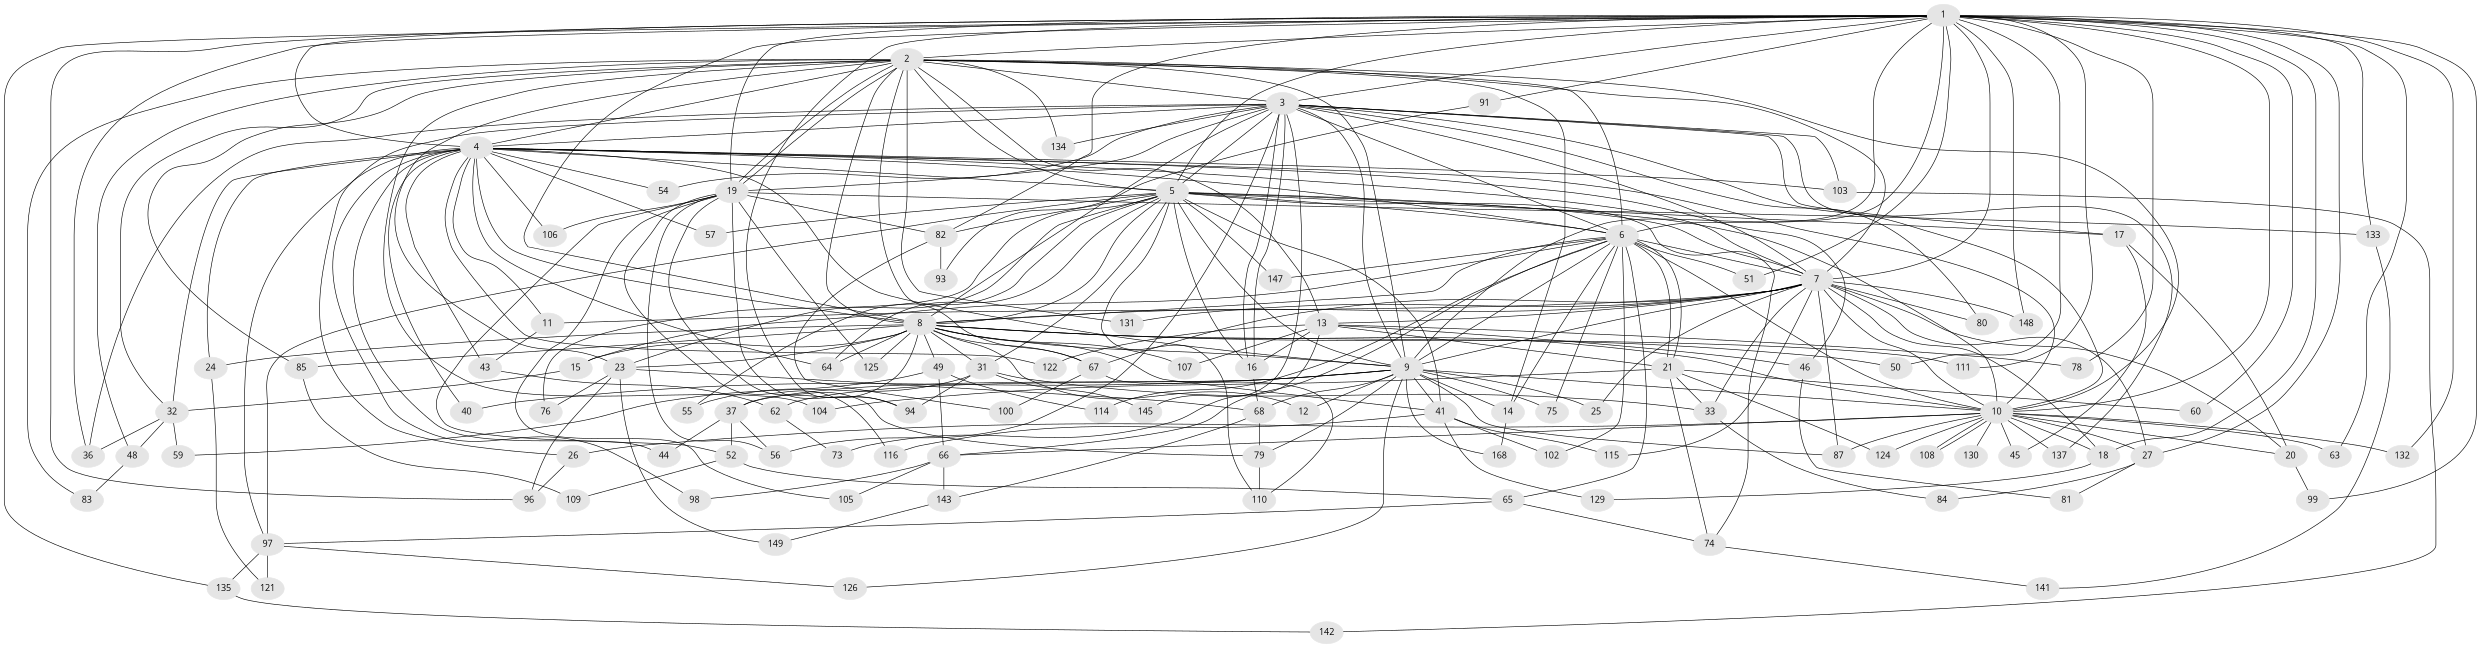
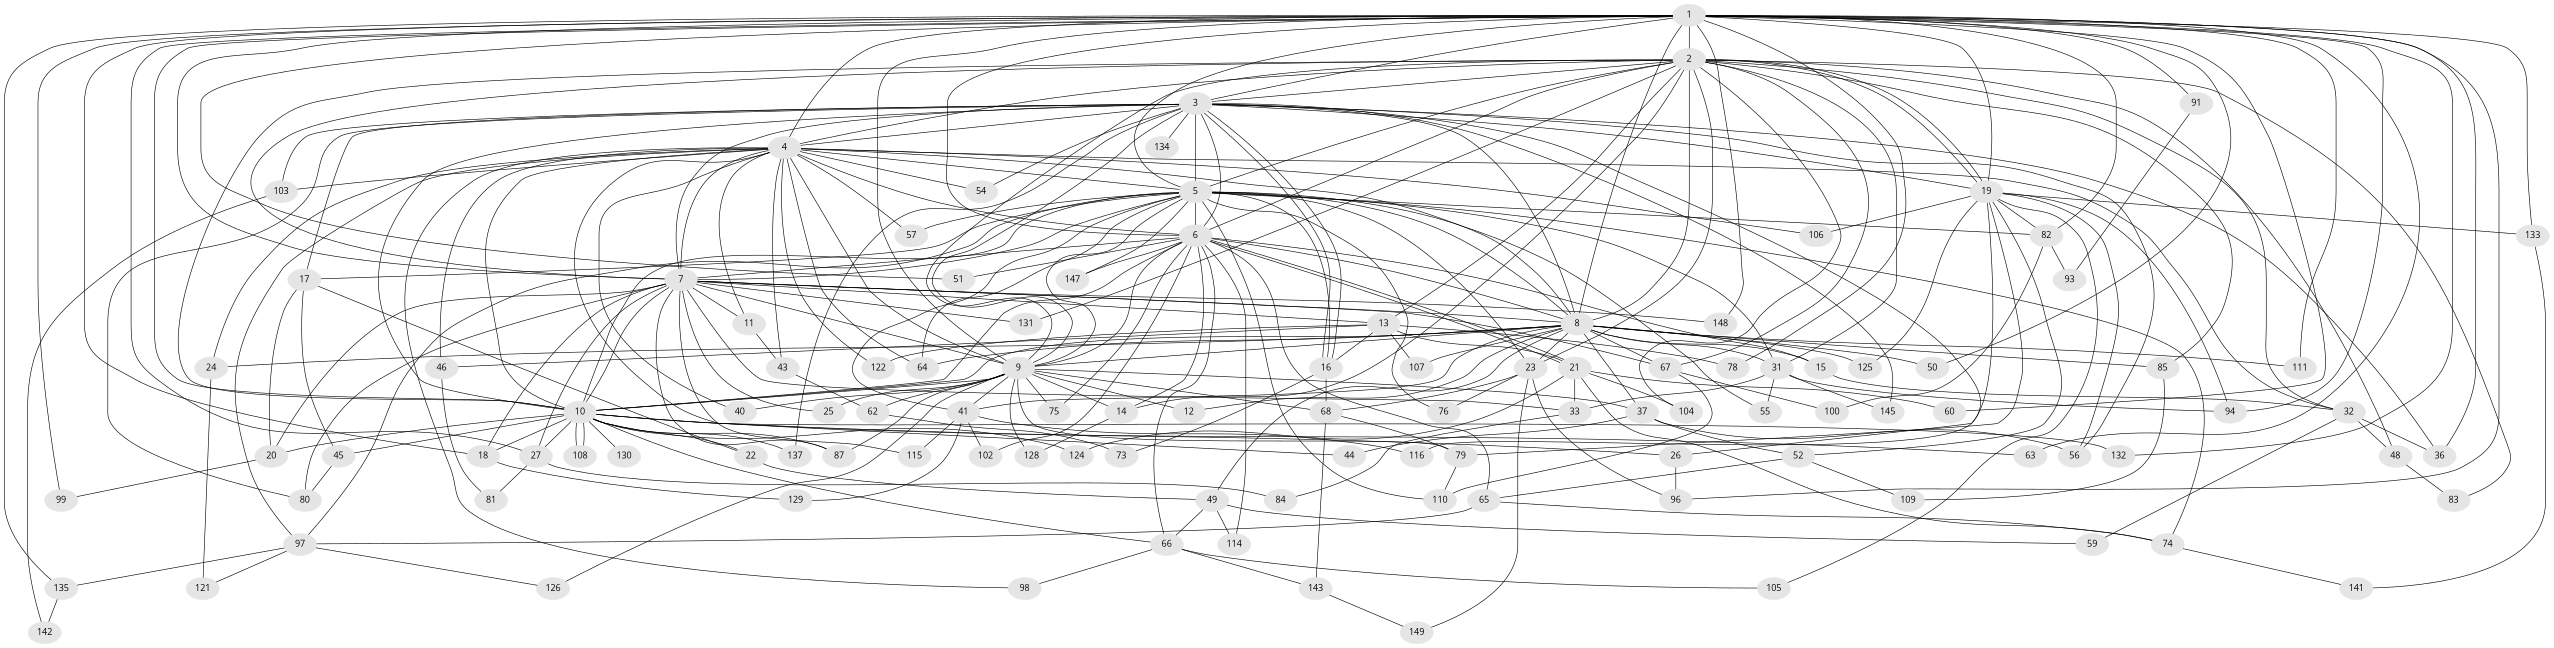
edge "2" -- "134": now "2" -- "31"
edge "13" -- "73": now "16" -- "73"
node "22": added
node "168": label "168" -> "128"
edge "45" -- "80": added
